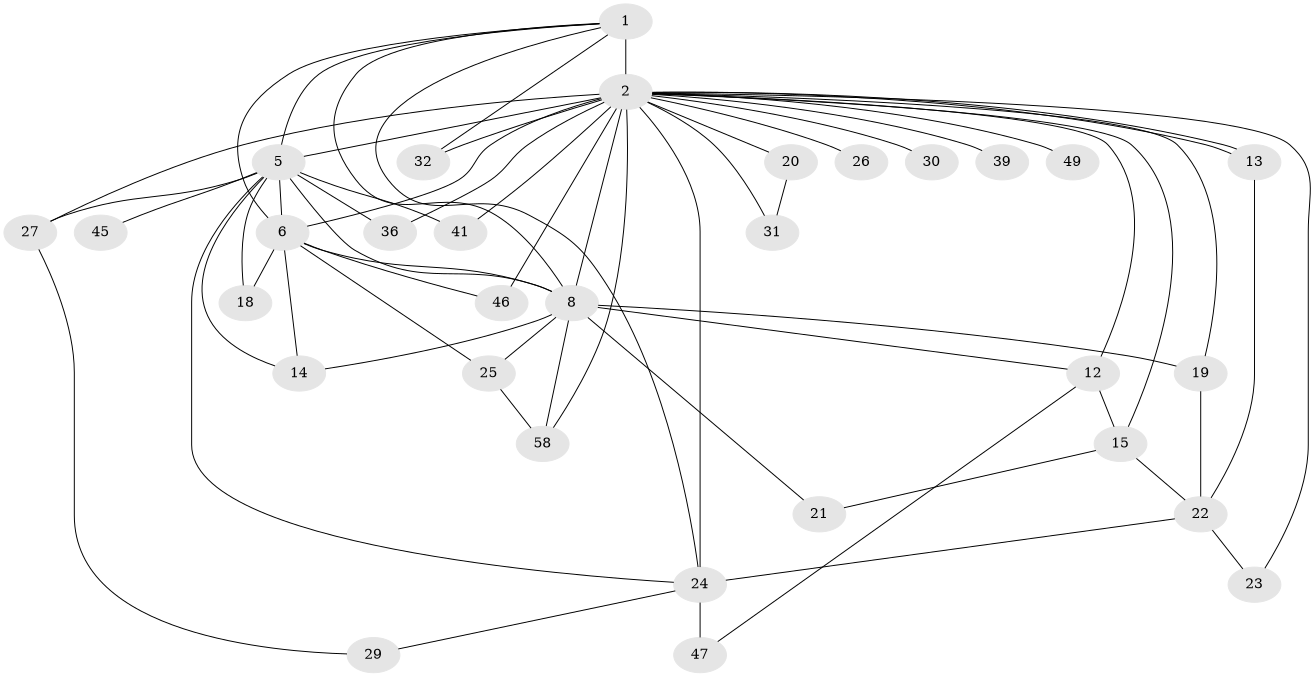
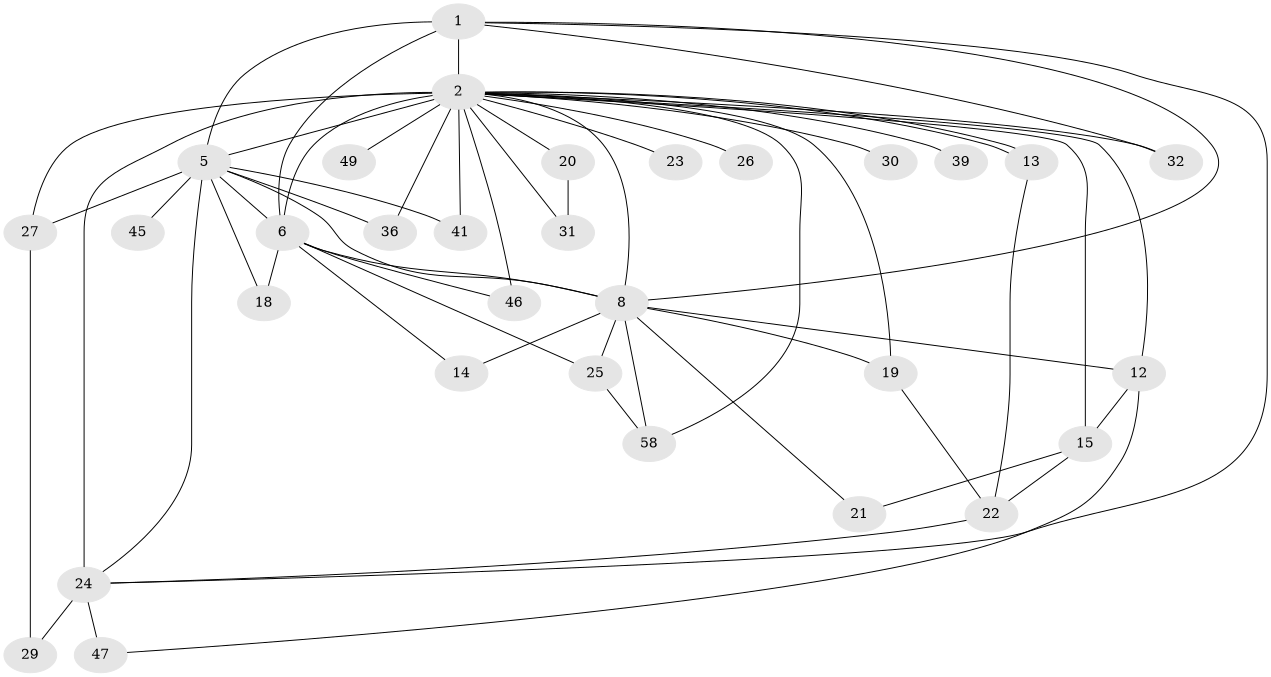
edge "5" -- "14": removed
edge "22" -- "23": removed
